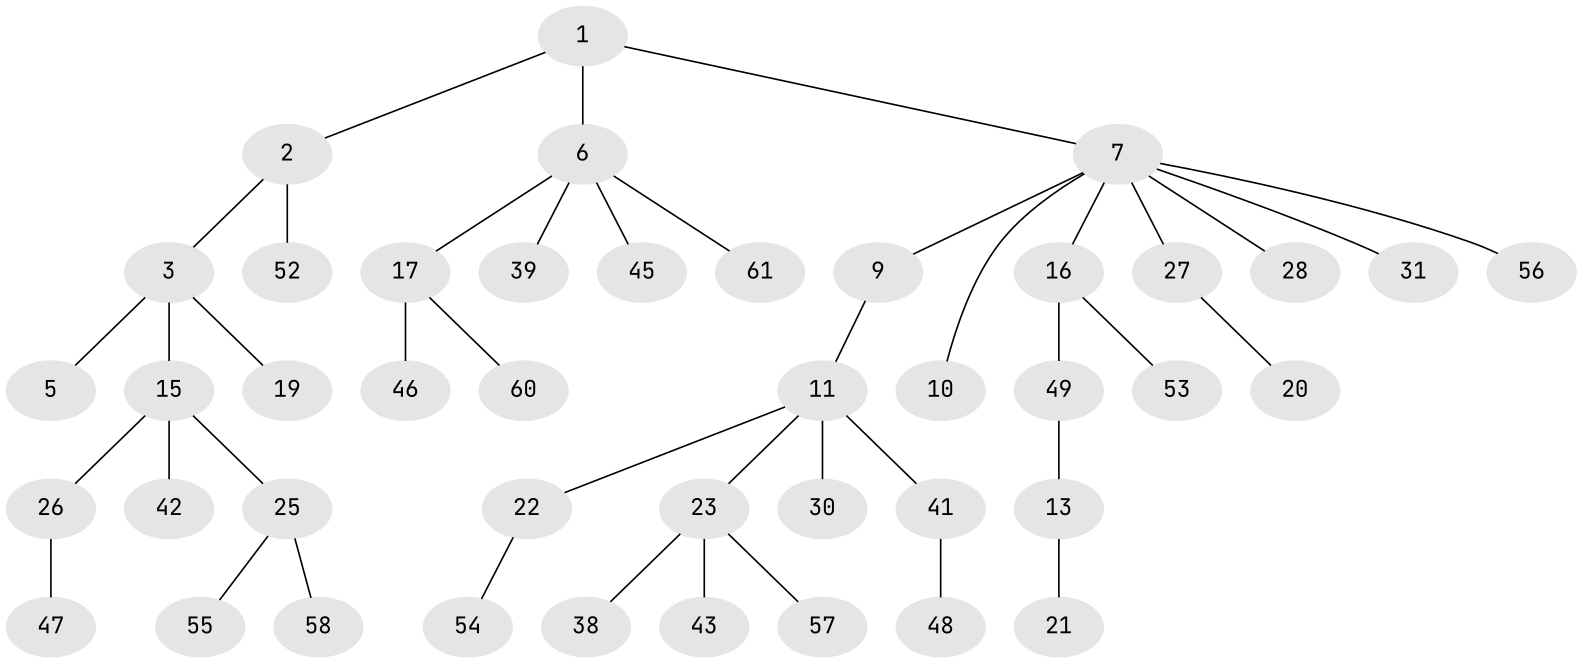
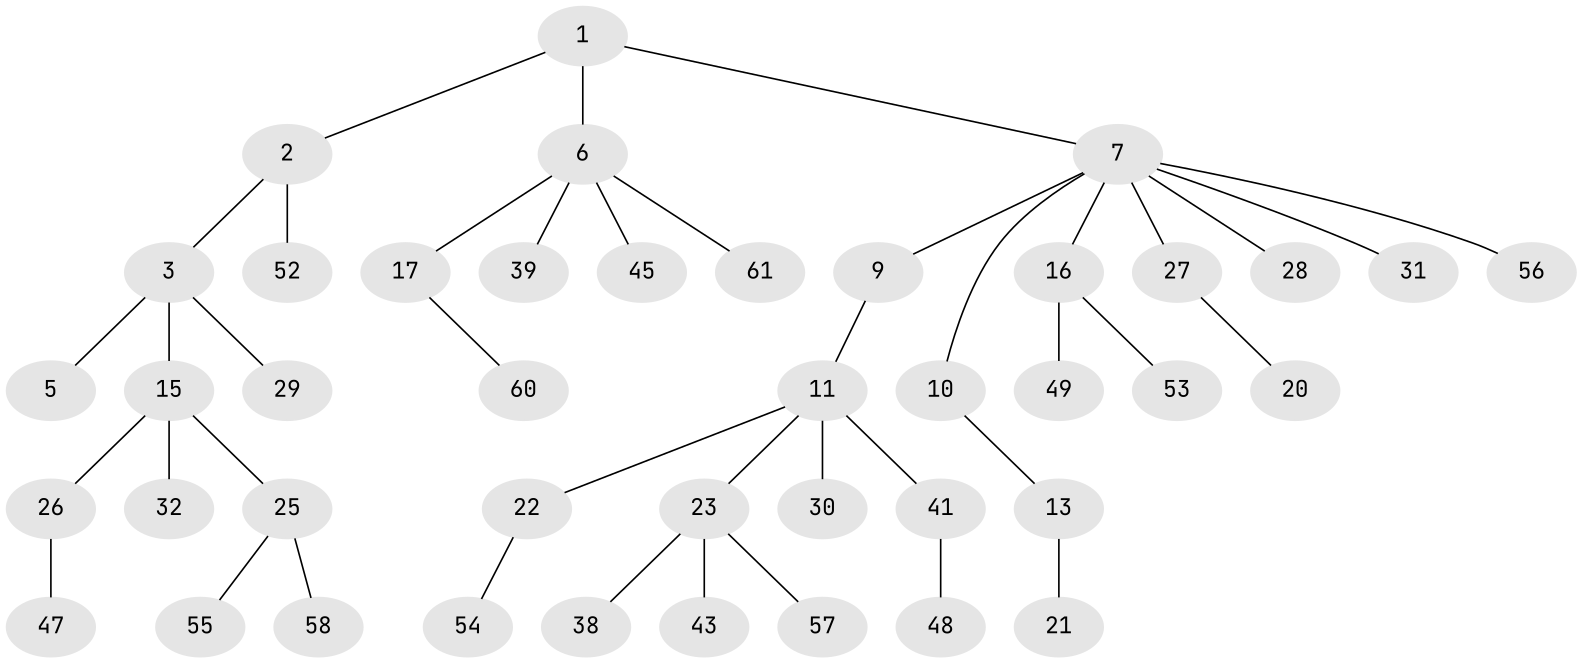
node "19": label "19" -> "29"
node "46": removed
edge "49" -- "13": now "10" -- "13"
node "42": label "42" -> "32"
